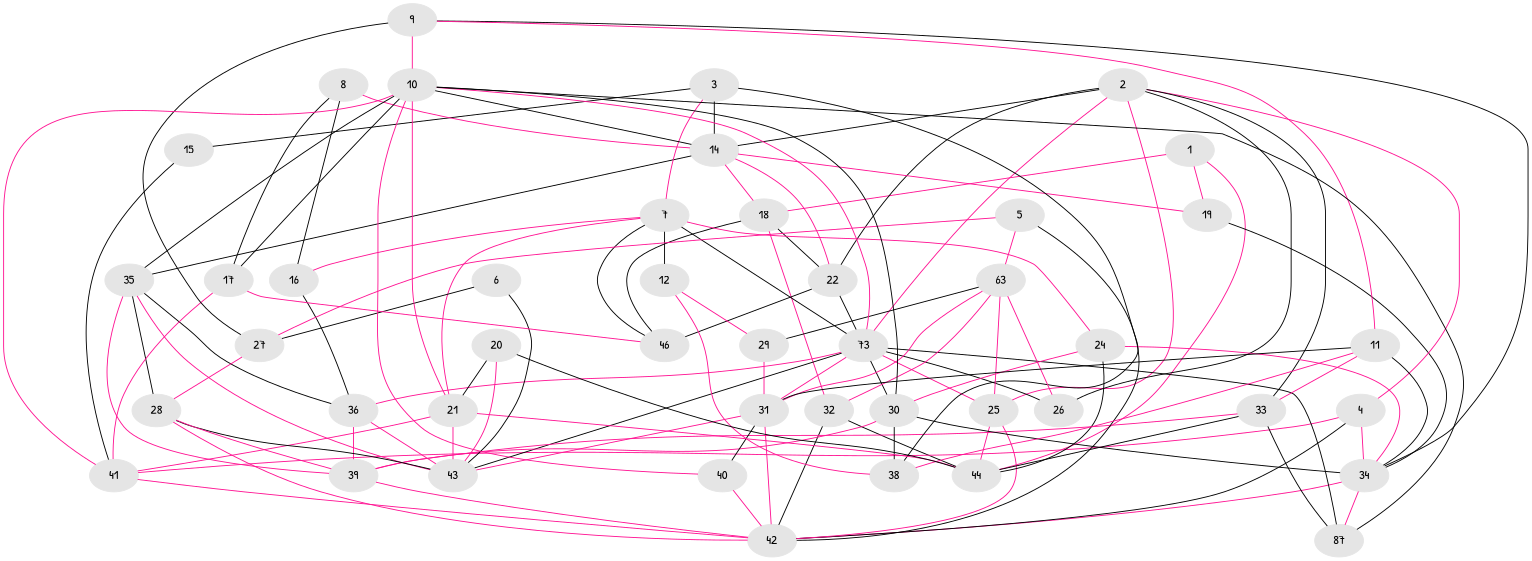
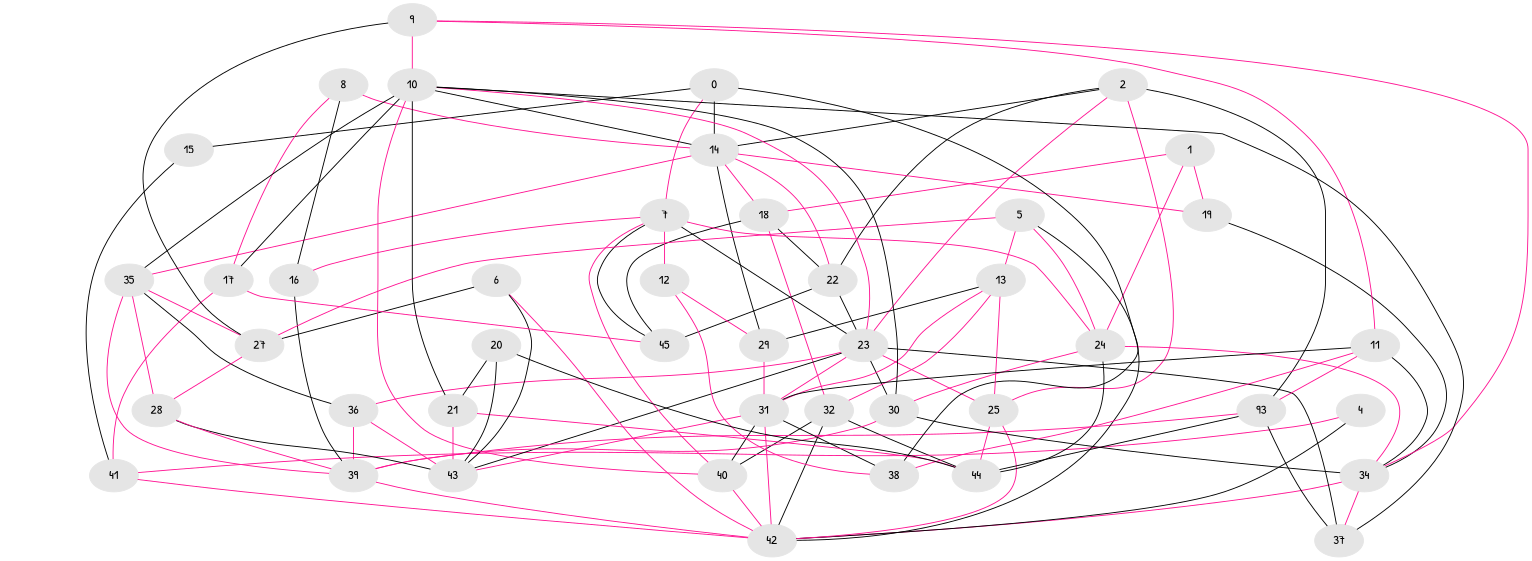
edge "9" -- "34": color black -> deeppink
node "3": label "3" -> "0"
edge "10" -- "41": removed
edge "8" -- "17": color black -> deeppink
edge "2" -- "4": removed
edge "14" -- "35": color black -> deeppink
edge "14" -- "29": added
edge "7" -- "12": color black -> deeppink
edge "7" -- "21": now "7" -- "40"
edge "10" -- "21": color deeppink -> black
edge "5" -- "24": added
node "63": label "63" -> "13"
edge "1" -- "44": now "1" -- "24"
edge "16" -- "36": now "16" -- "39"
edge "35" -- "28": color black -> deeppink
node "46": label "46" -> "45"
node "73": label "73" -> "23"
edge "20" -- "43": color deeppink -> black
node "26": removed
node "33": label "33" -> "93"
edge "35" -- "43": now "35" -- "27"
edge "21" -- "41": removed
edge "32" -- "40": added
edge "30" -- "38": now "31" -- "38"
edge "4" -- "34": removed
edge "28" -- "42": now "6" -- "42"
node "87": label "87" -> "37"
